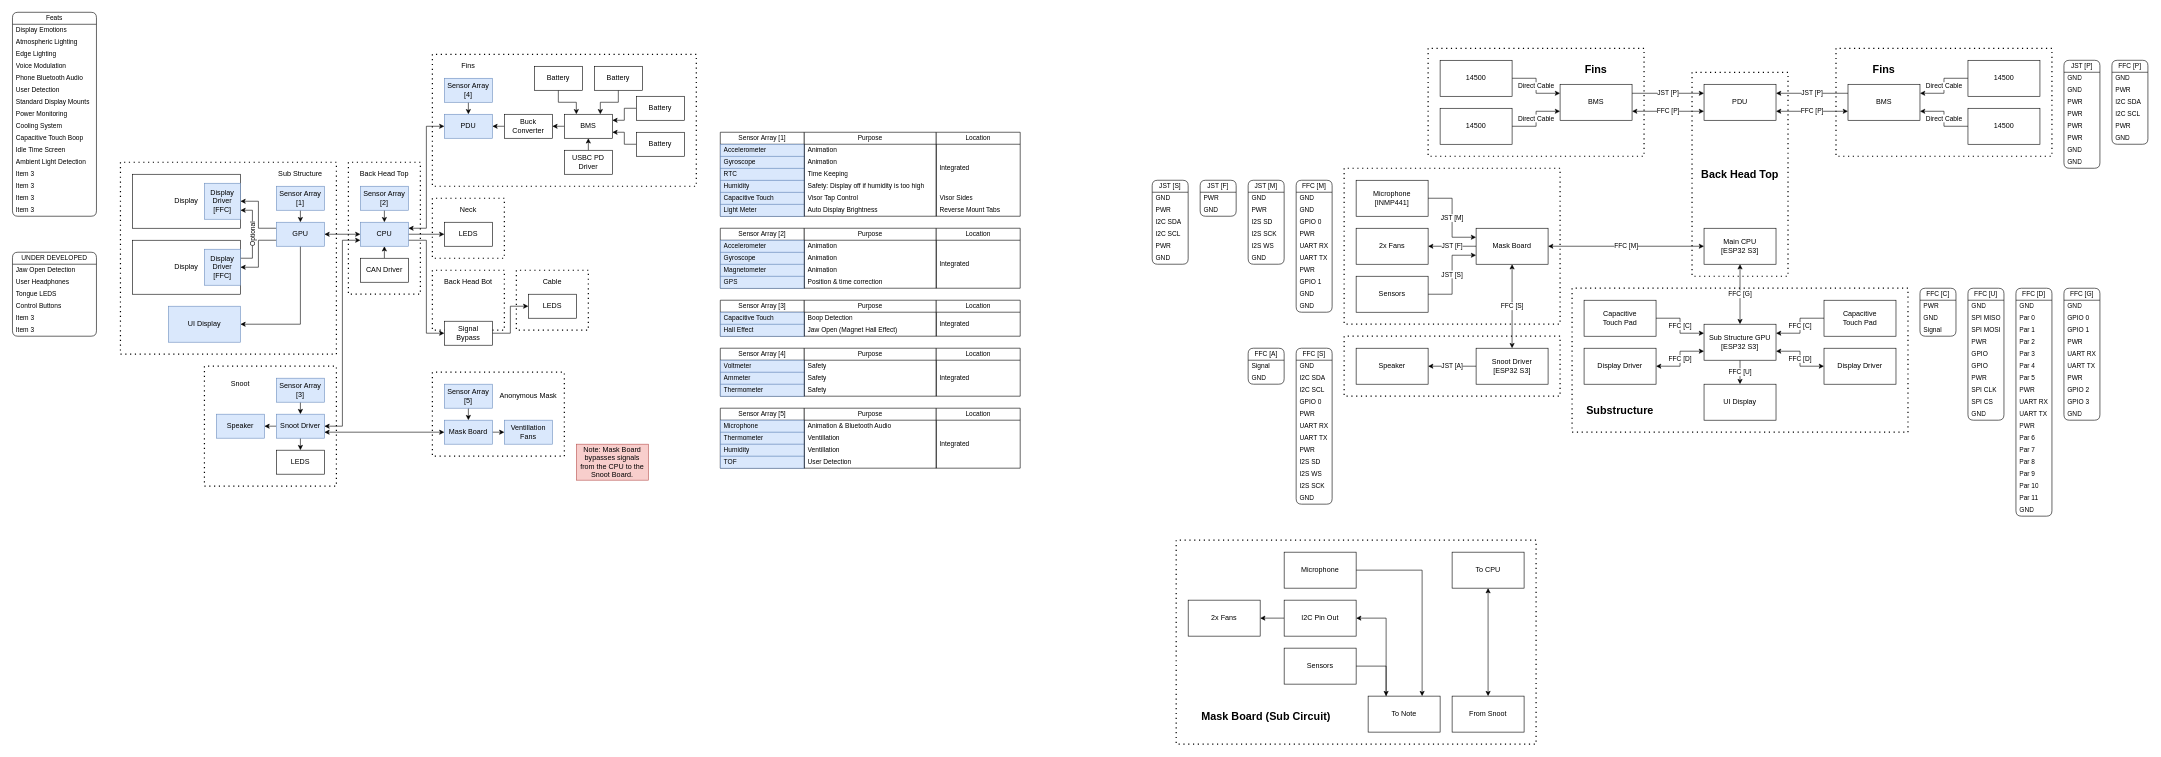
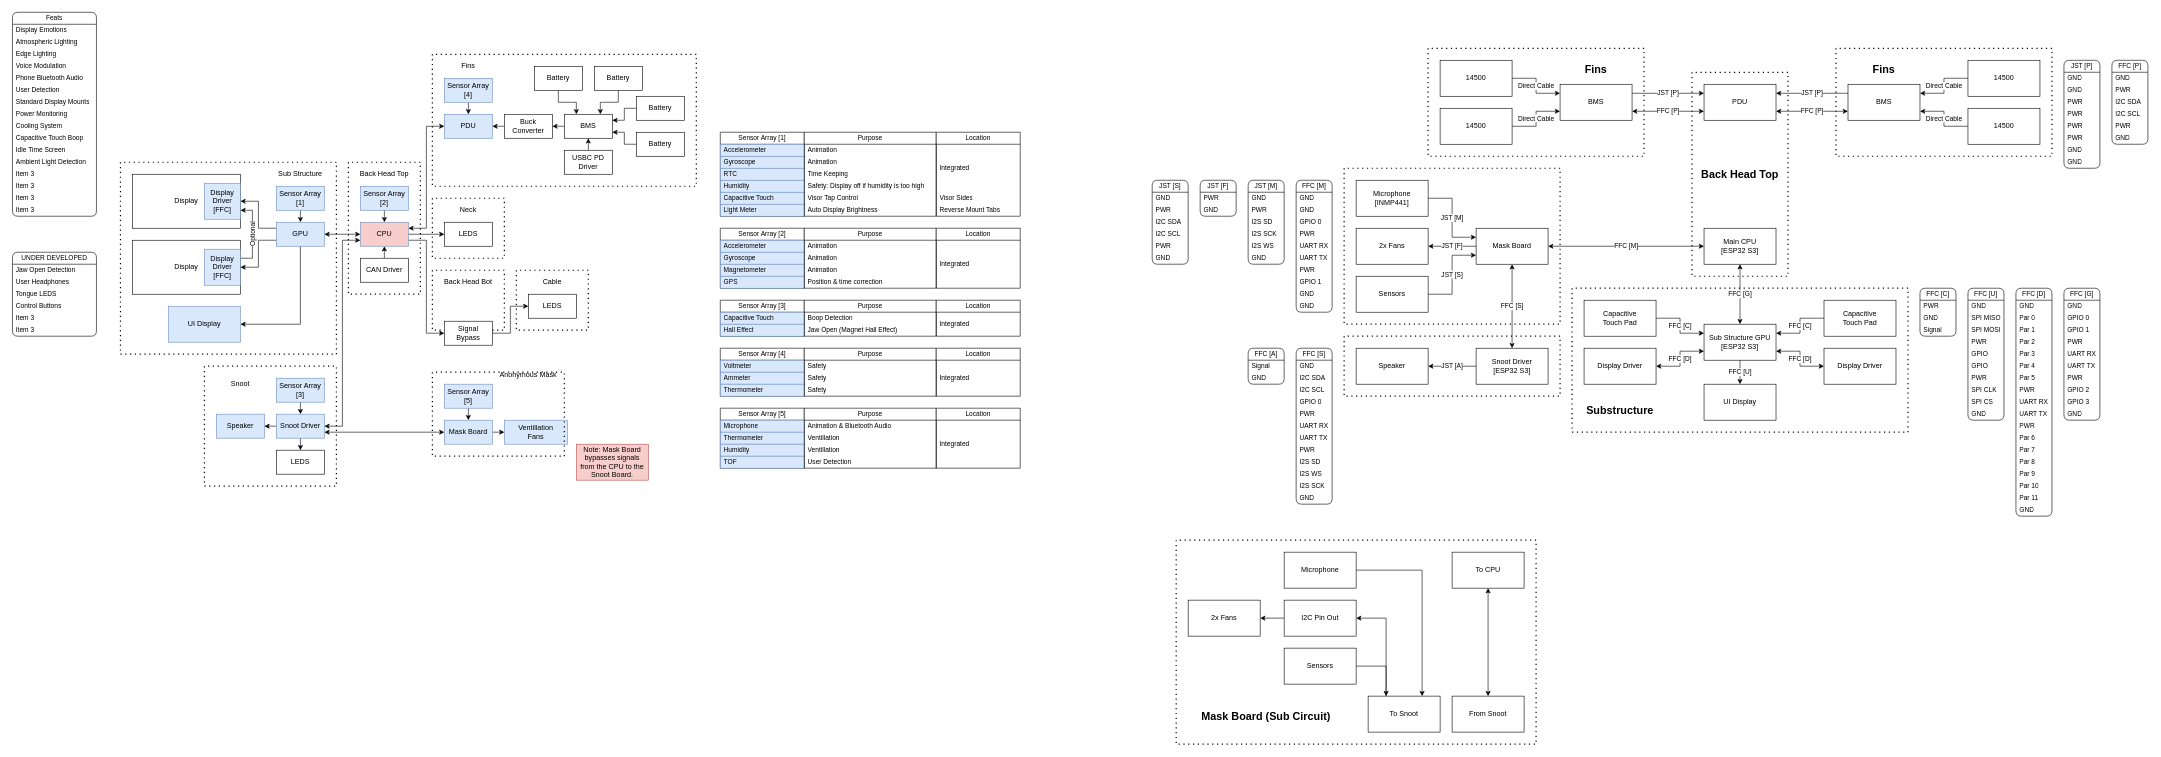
node "CPU": fillcolor #dae8fc -> #f8cecc
node "Anonymous Mask": moved (528, 396) -> (528, 375)
node "Ventillation Fans": size 48x24 -> 63x24
node "To Note": label "To Note" -> "To Snoot"
